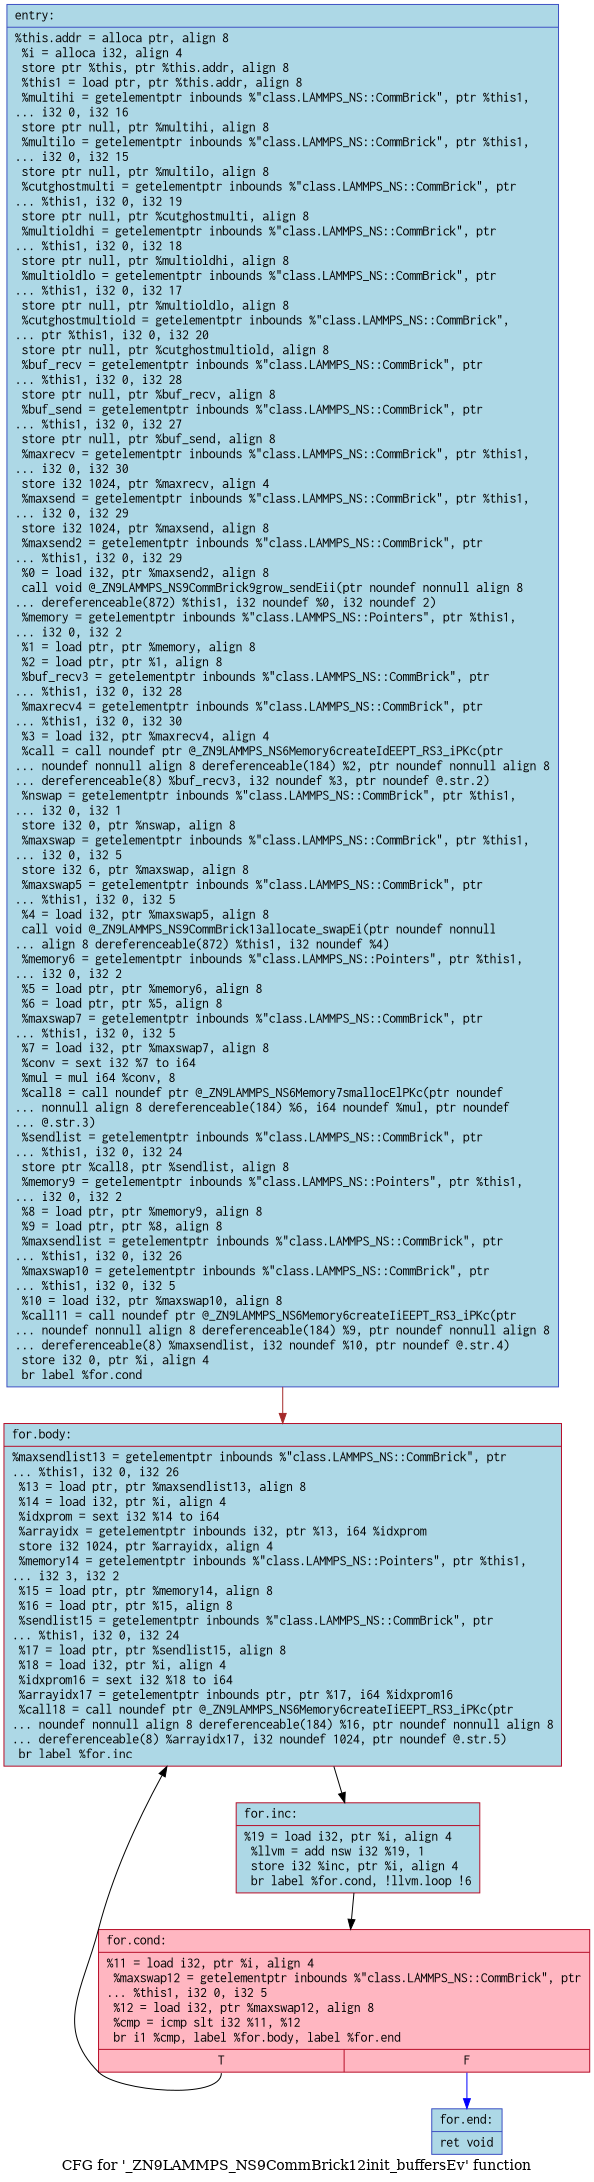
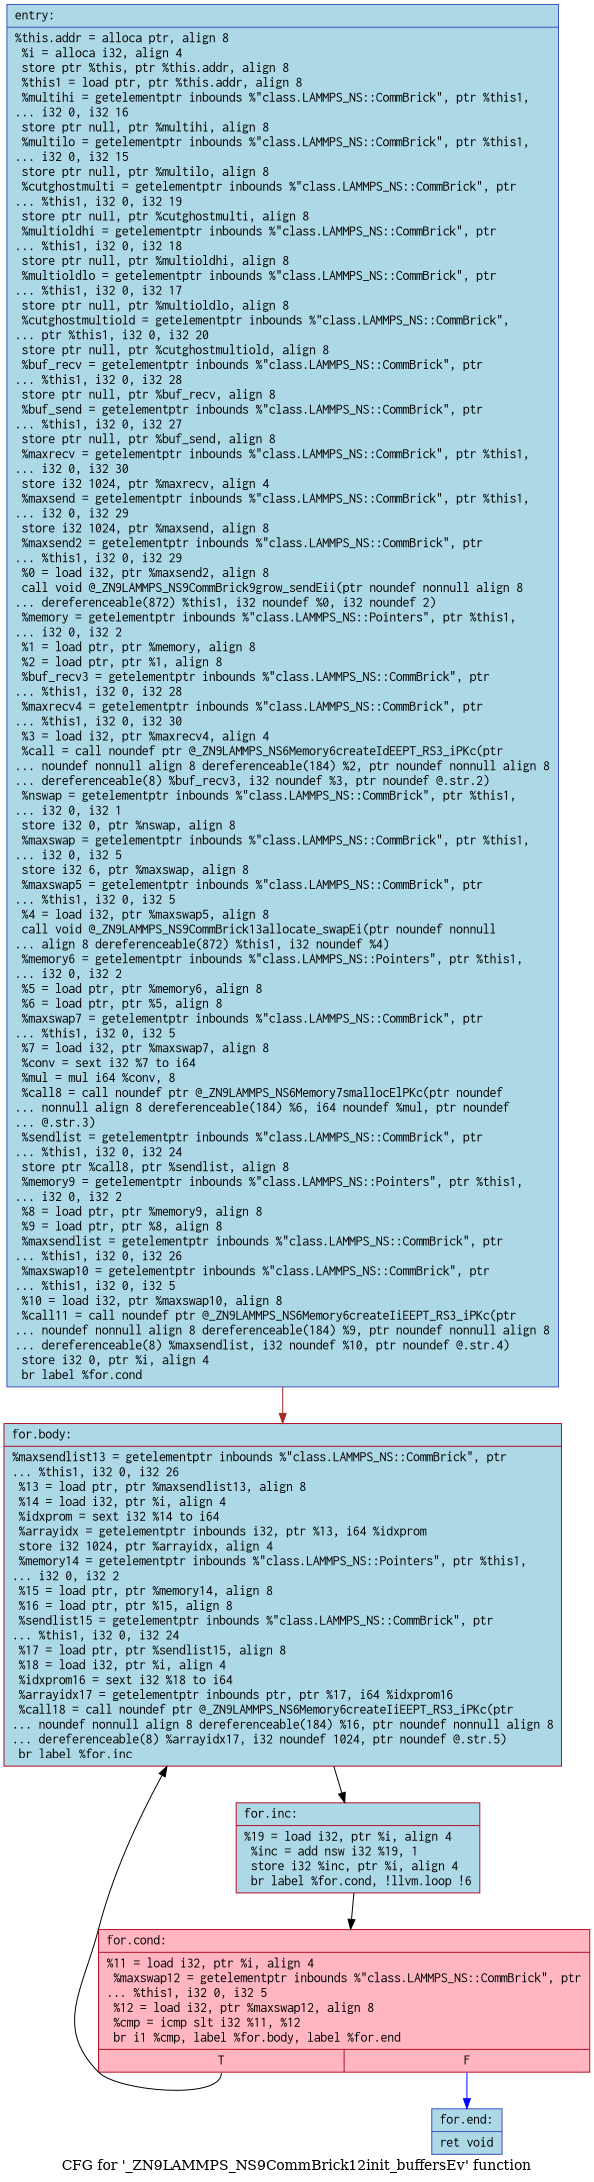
node "for.body:": text "... i32 3, i32 2" -> "... i32 0, i32 2"
node "for.inc:": text "%llvm = add nsw i32 %19, 1" -> "%inc = add nsw i32 %19, 1"
